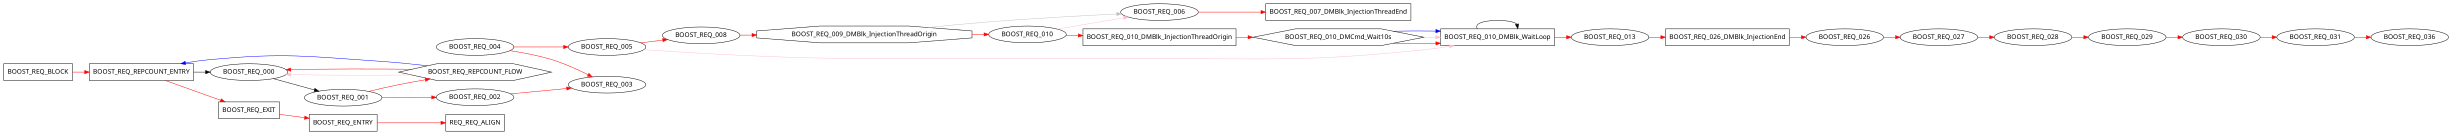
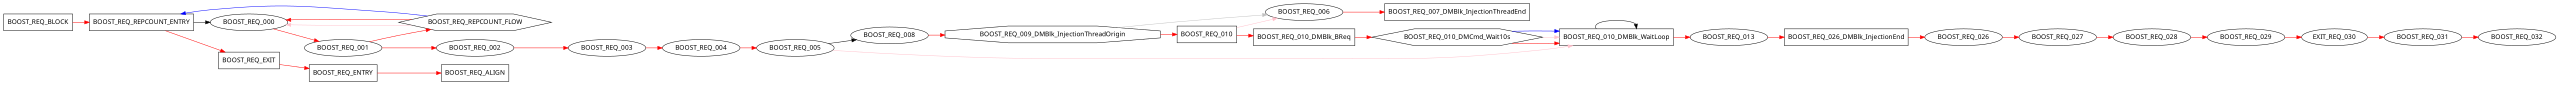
node "BOOST_REQ_010": shape ellipse -> box
node "BOOST_REQ_010_DMBlk_InjectionThreadOrigin": label "BOOST_REQ_010_DMBlk_InjectionThreadOrigin" -> "BOOST_REQ_010_DMBlk_BReq"
node "BOOST_REQ_030": label "BOOST_REQ_030" -> "EXIT_REQ_030"
node "BOOST_REQ_036": label "BOOST_REQ_036" -> "BOOST_REQ_032"
edge "BOOST_REQ_005" -> "BOOST_REQ_008": color red -> black
edge "BOOST_REQ_004" -> "BOOST_REQ_003": reversed
edge "BOOST_REQ_000" -> "BOOST_REQ_001": color black -> red
node "REQ_REQ_ALIGN": label "REQ_REQ_ALIGN" -> "BOOST_REQ_ALIGN"
